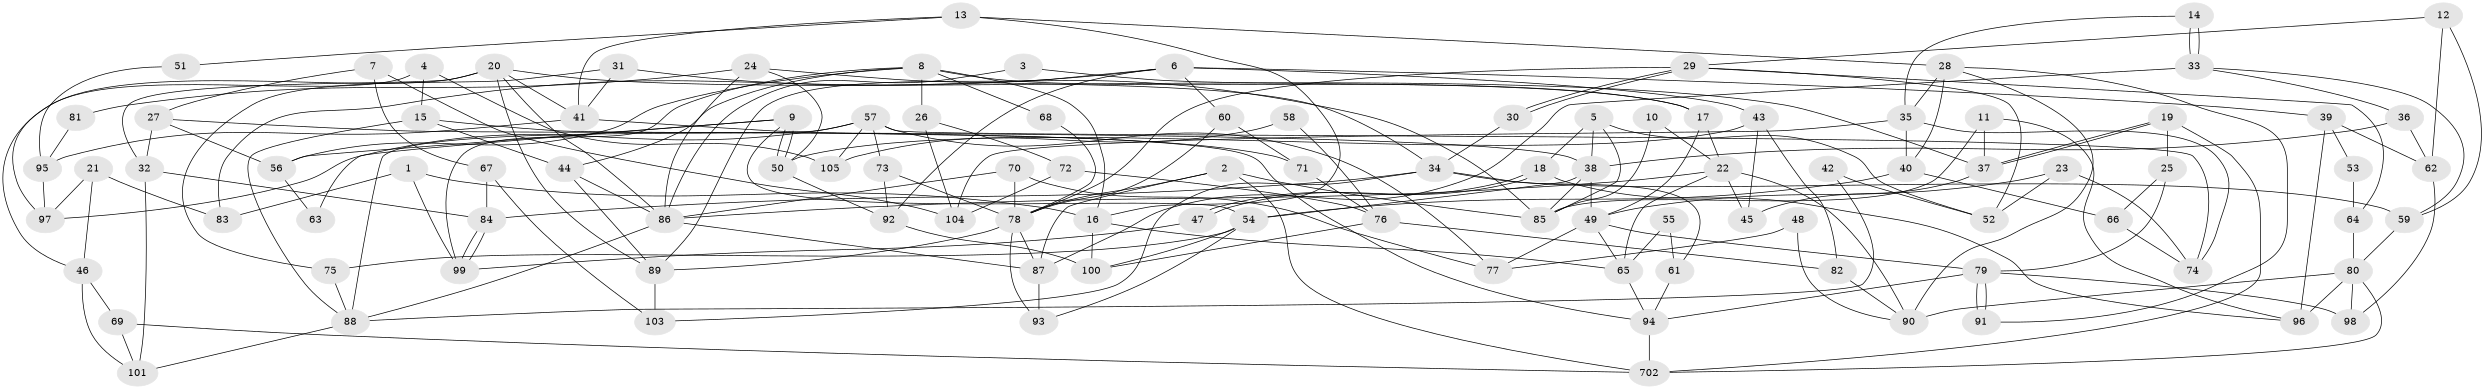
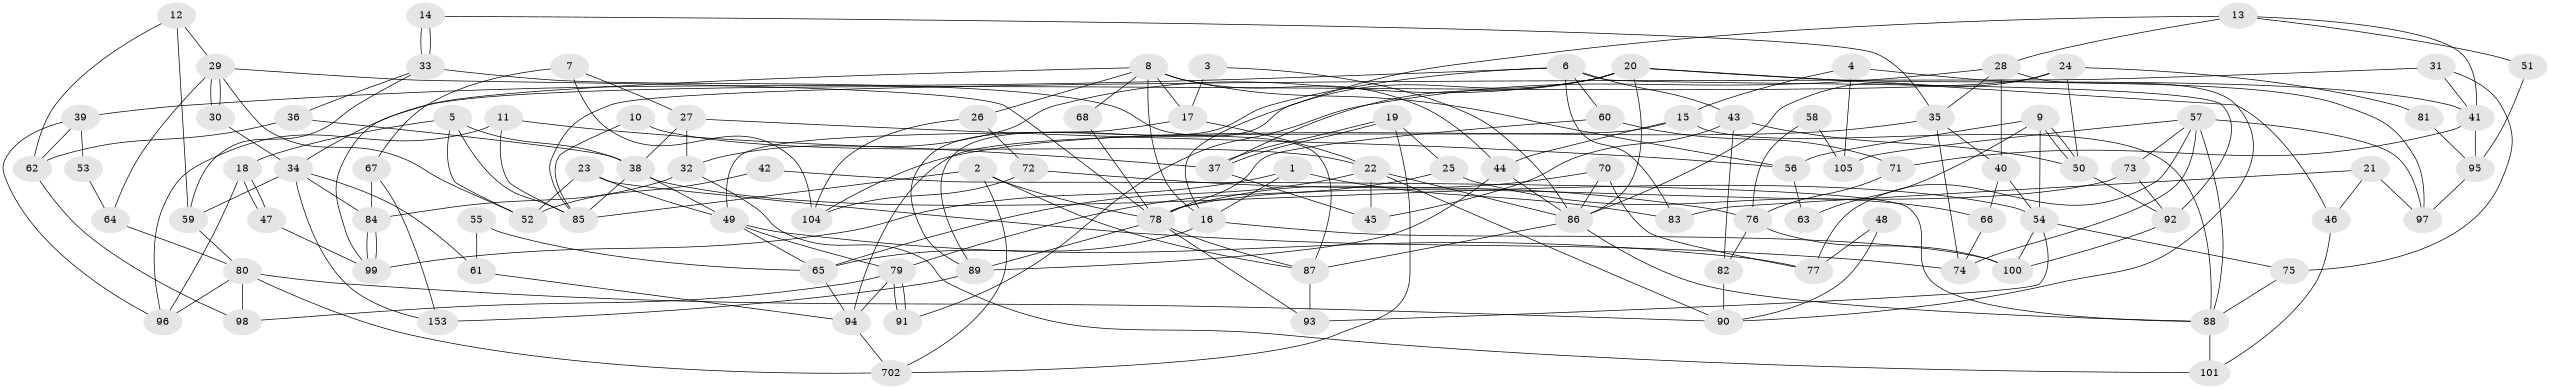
node "69": removed
node "103": label "103" -> "153"
